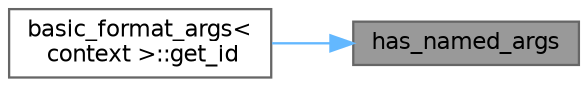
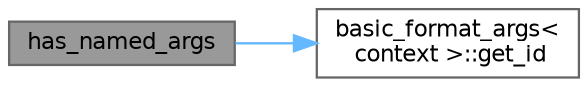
edge "basic_format_args< context >::get_id" -> "has_named_args": reversed
